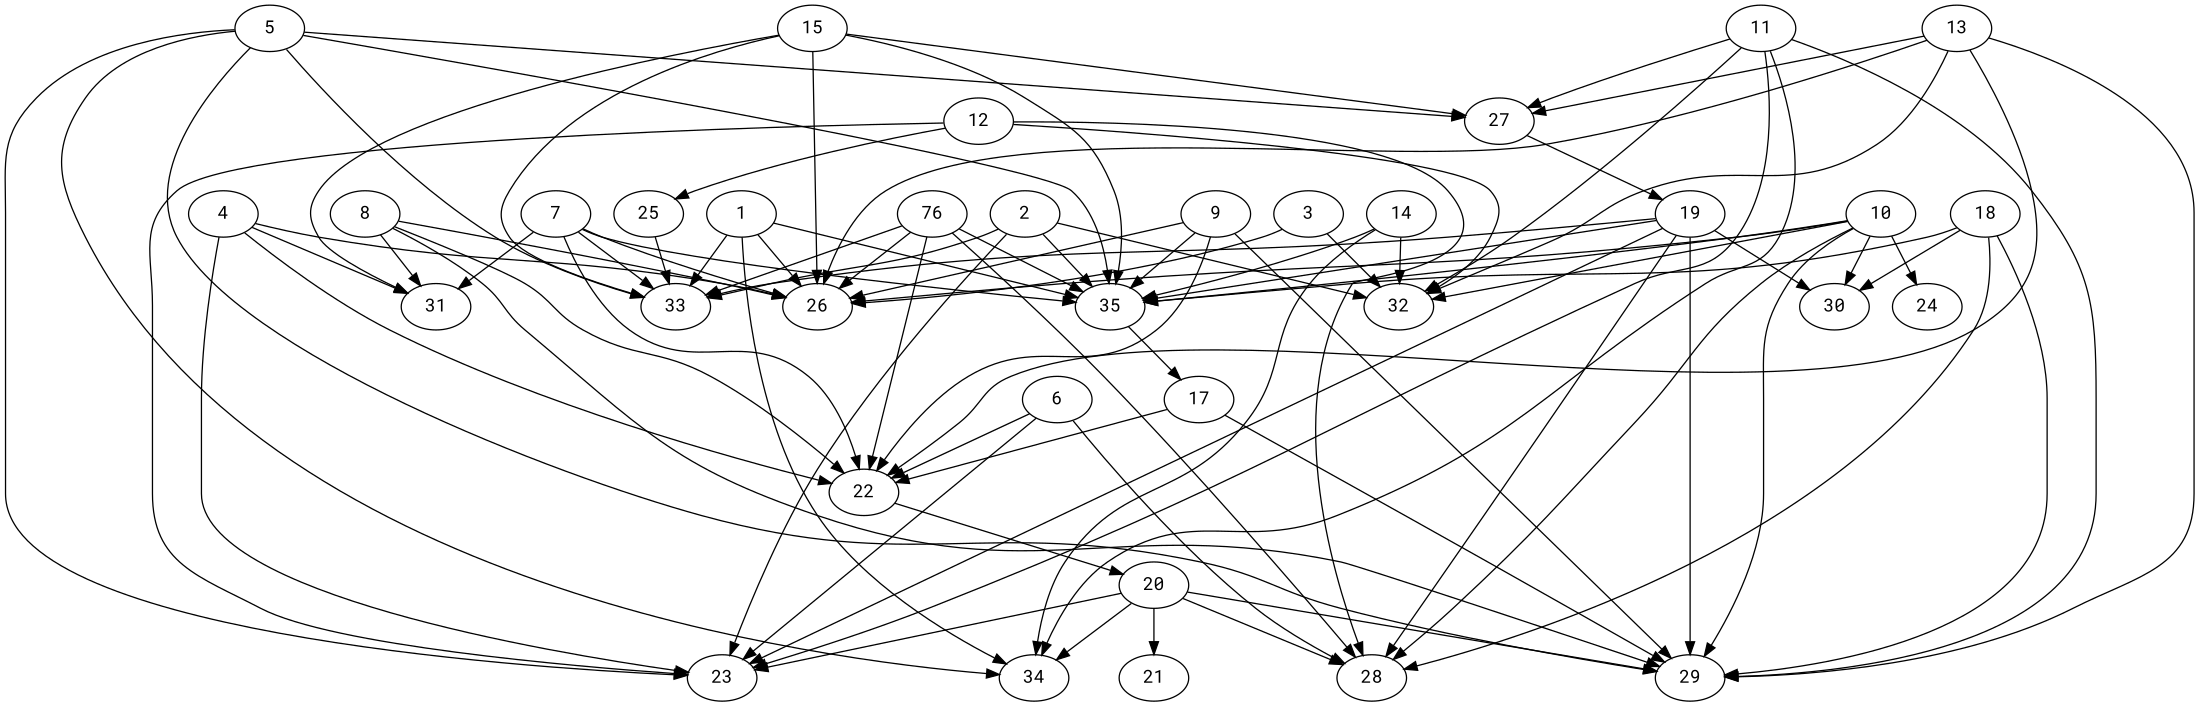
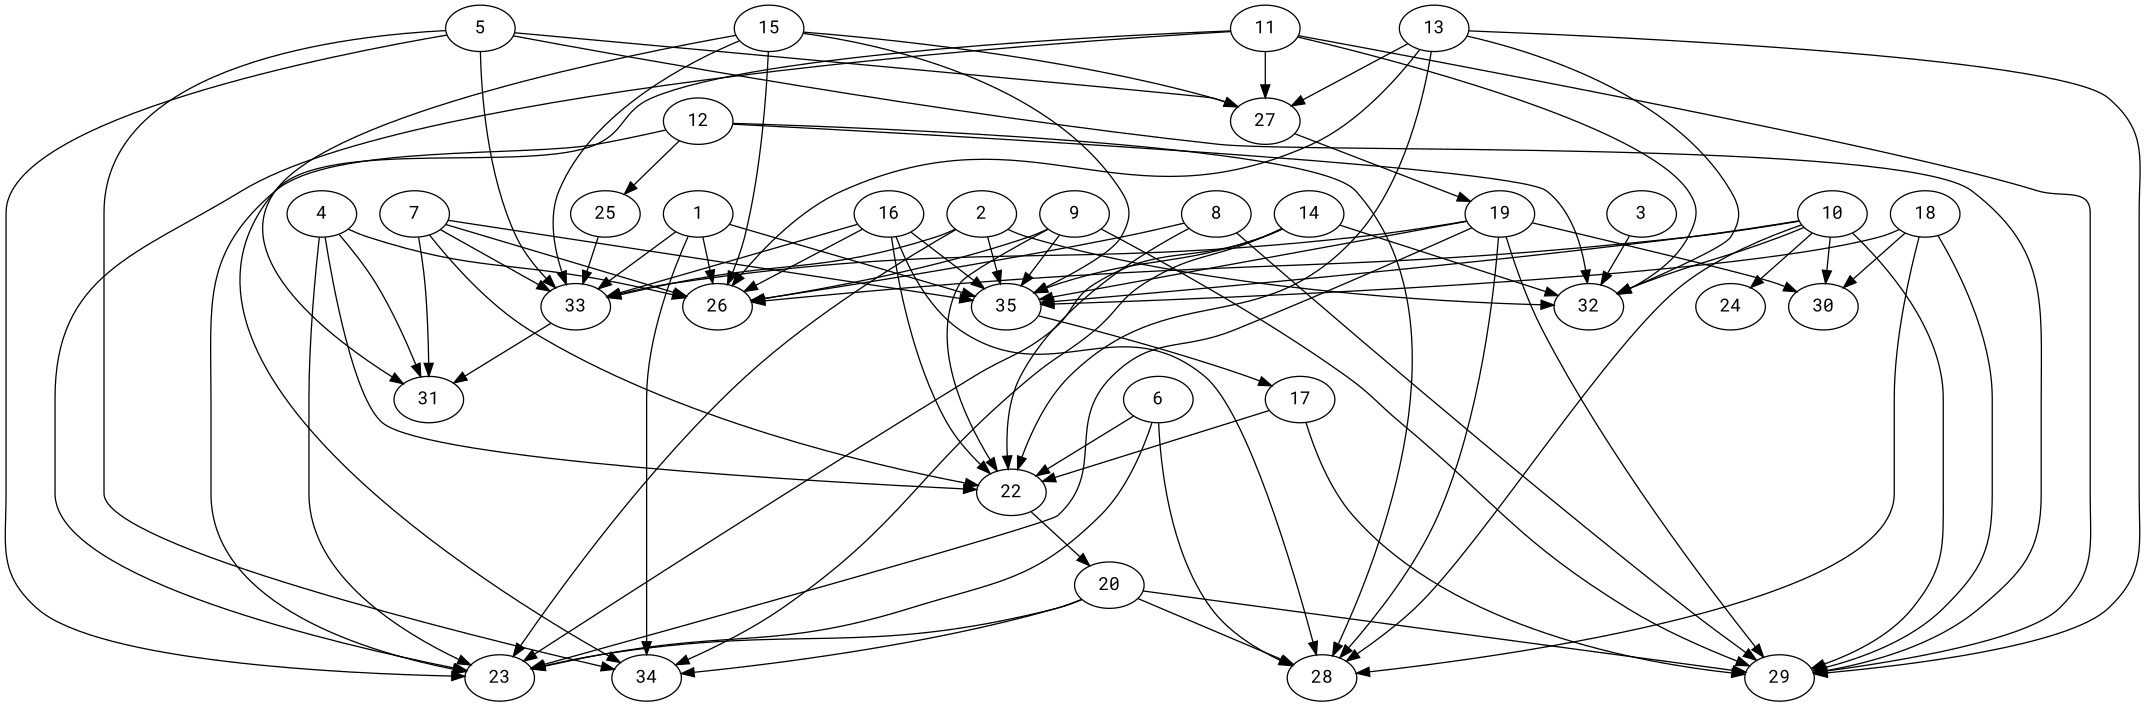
edge "5" -> "35": removed
node "76": label "76" -> "16"
edge "8" -> "31": now "33" -> "31"
edge "3" -> "26": removed
edge "14" -> "23": added
node "21": removed
